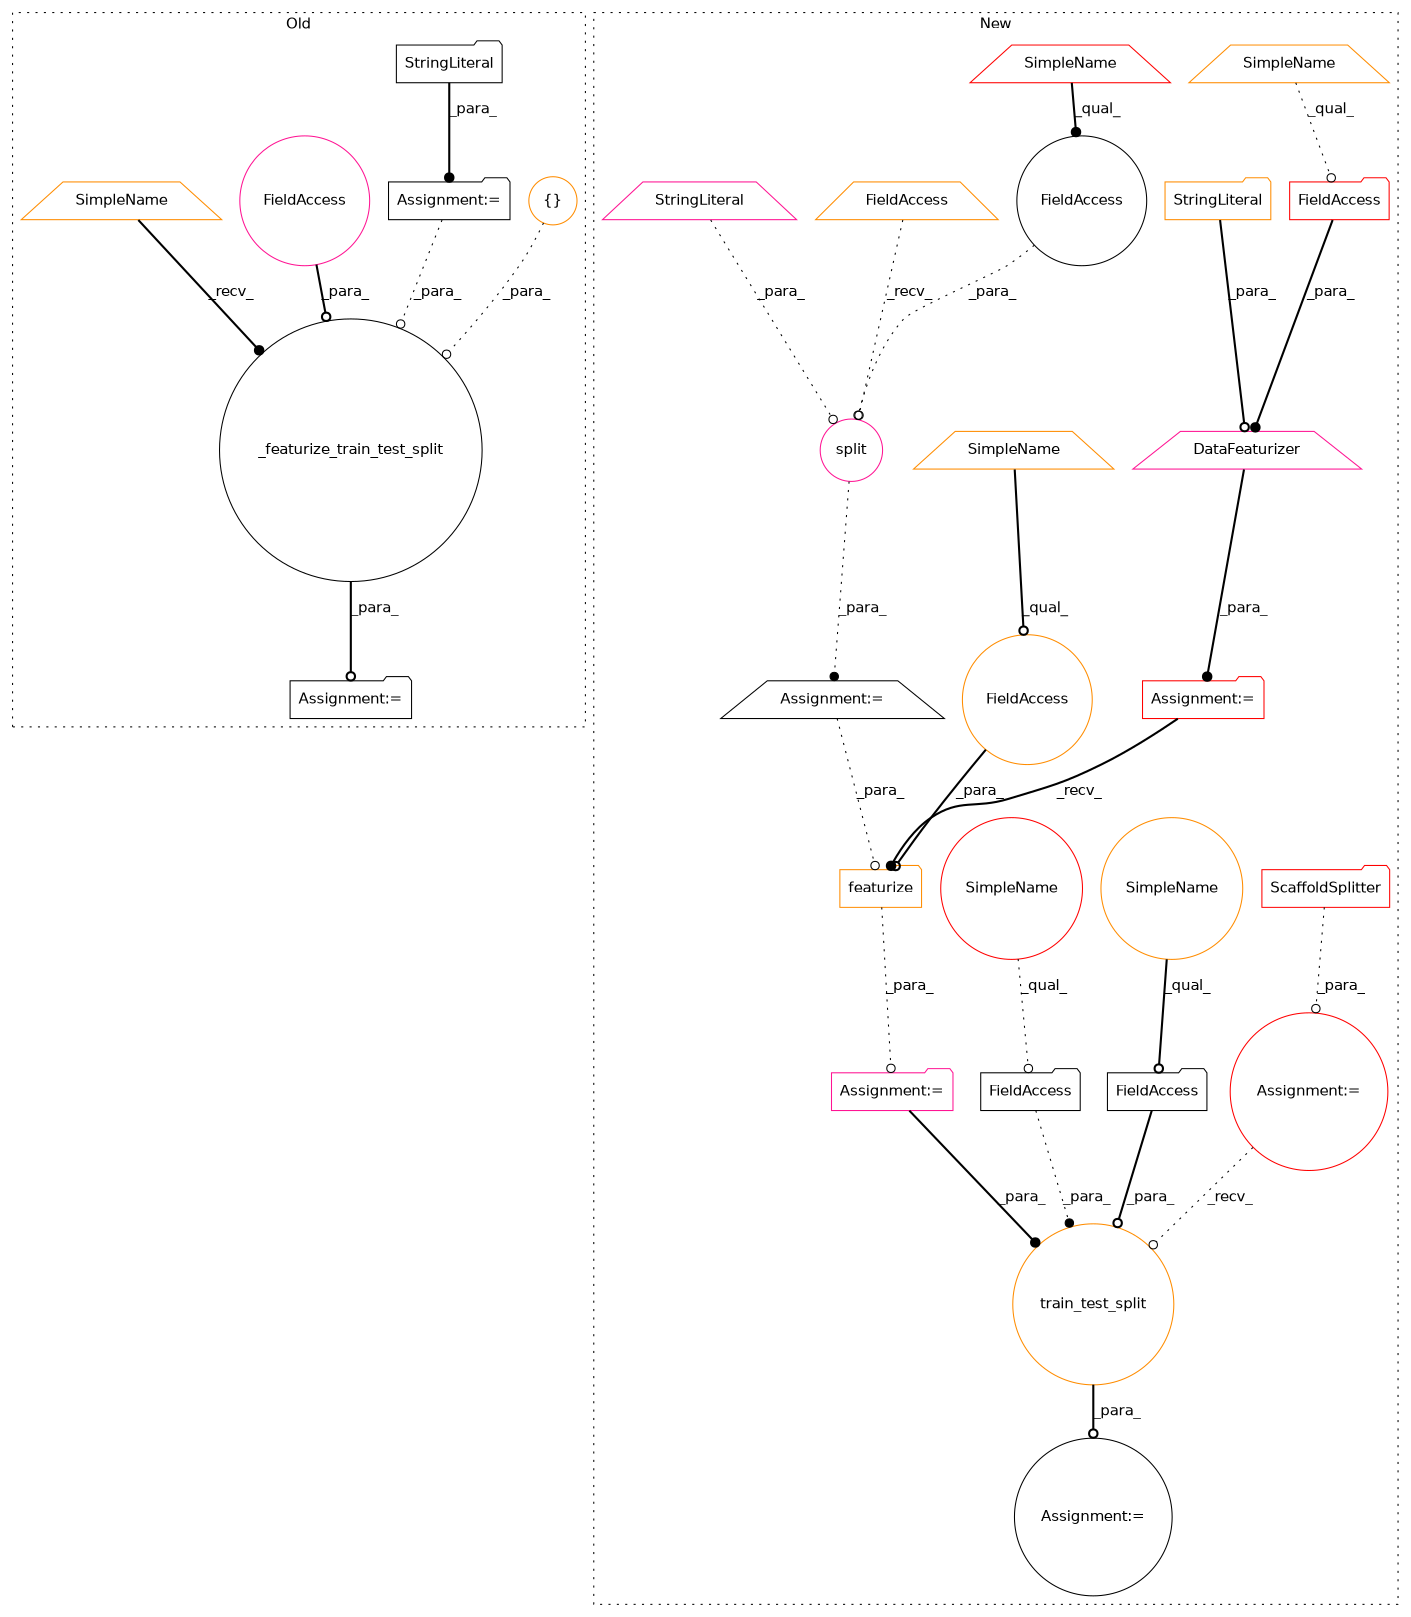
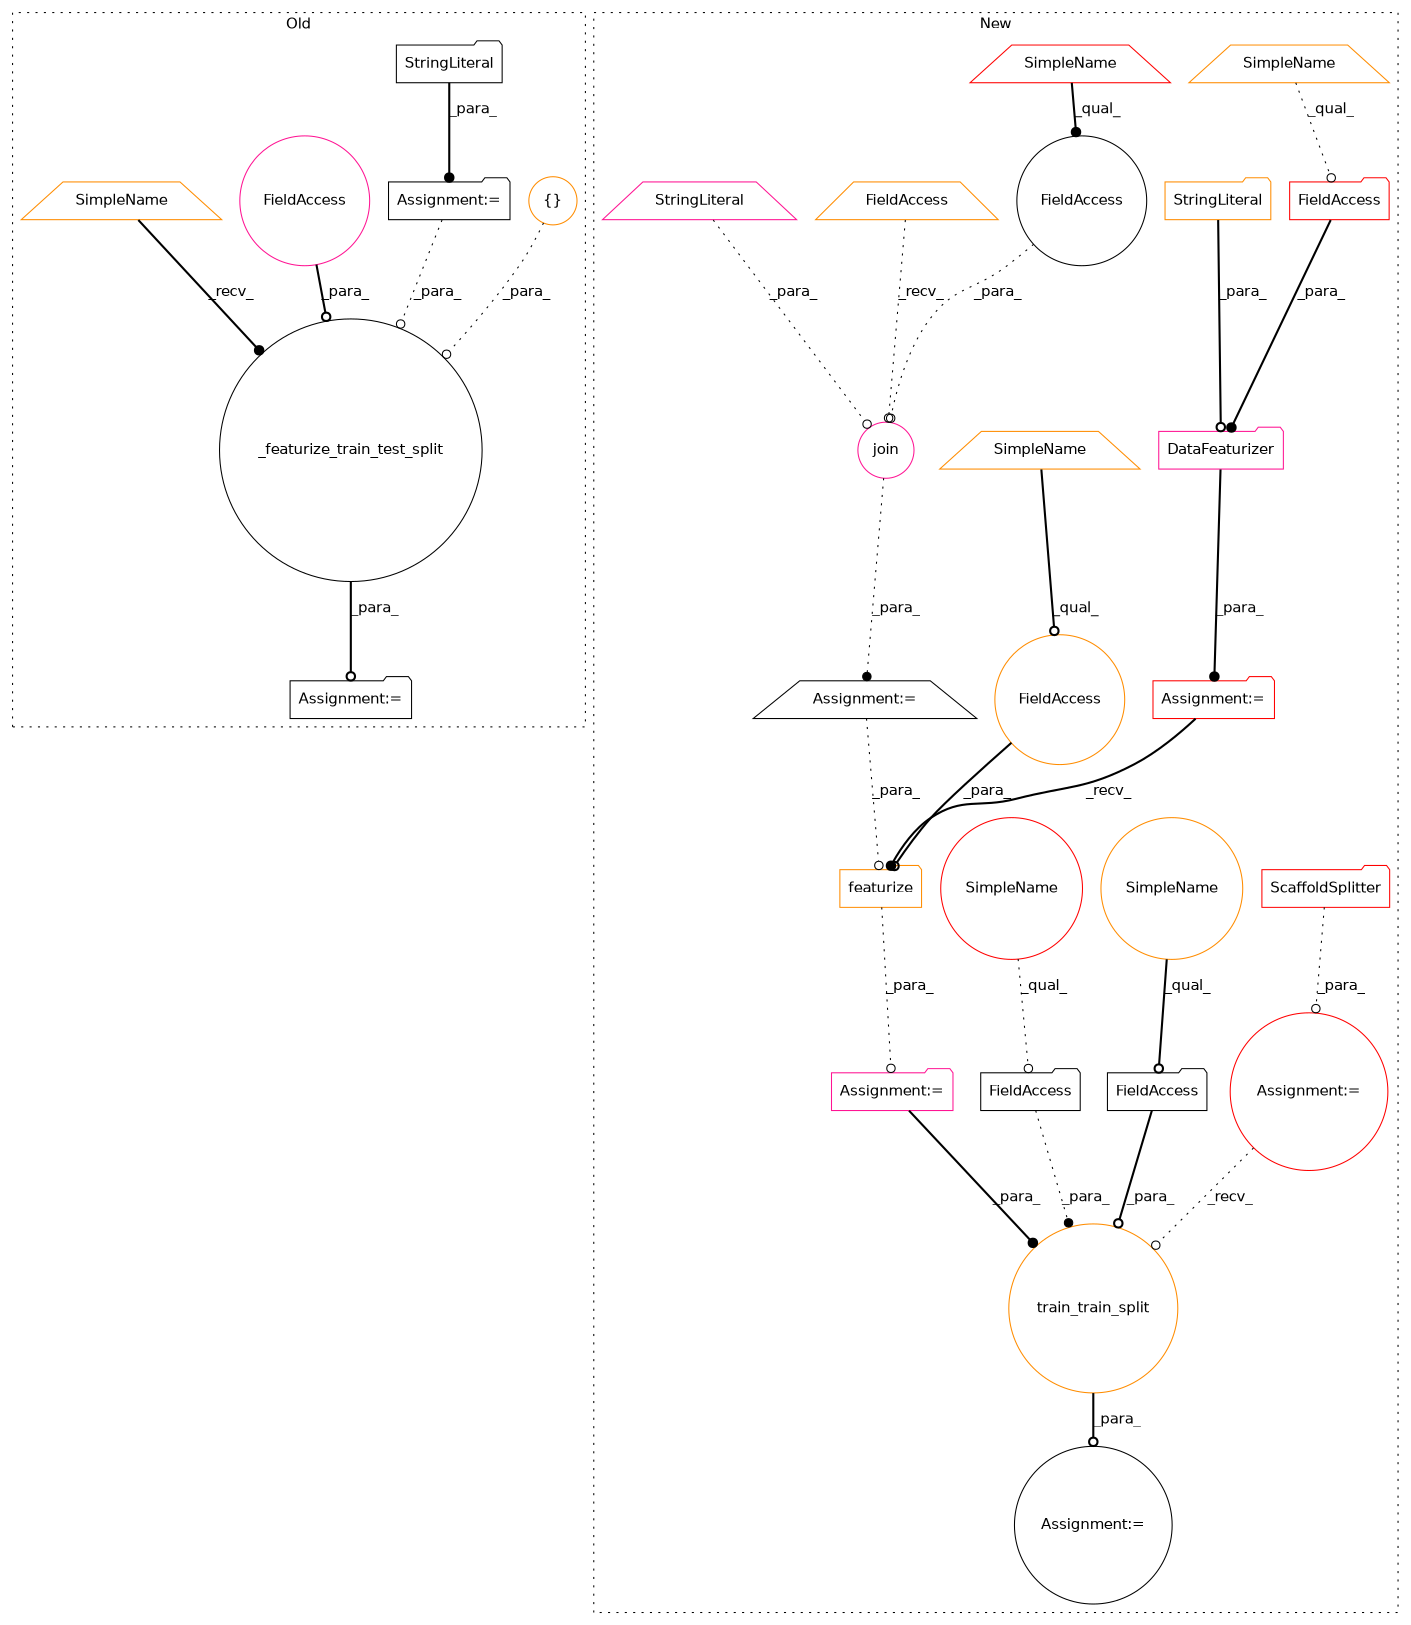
node "split": label "split" -> "join"
node "DataFeaturizer": shape trapezium -> folder
node "train_test_split": label "train_test_split" -> "train_train_split"
